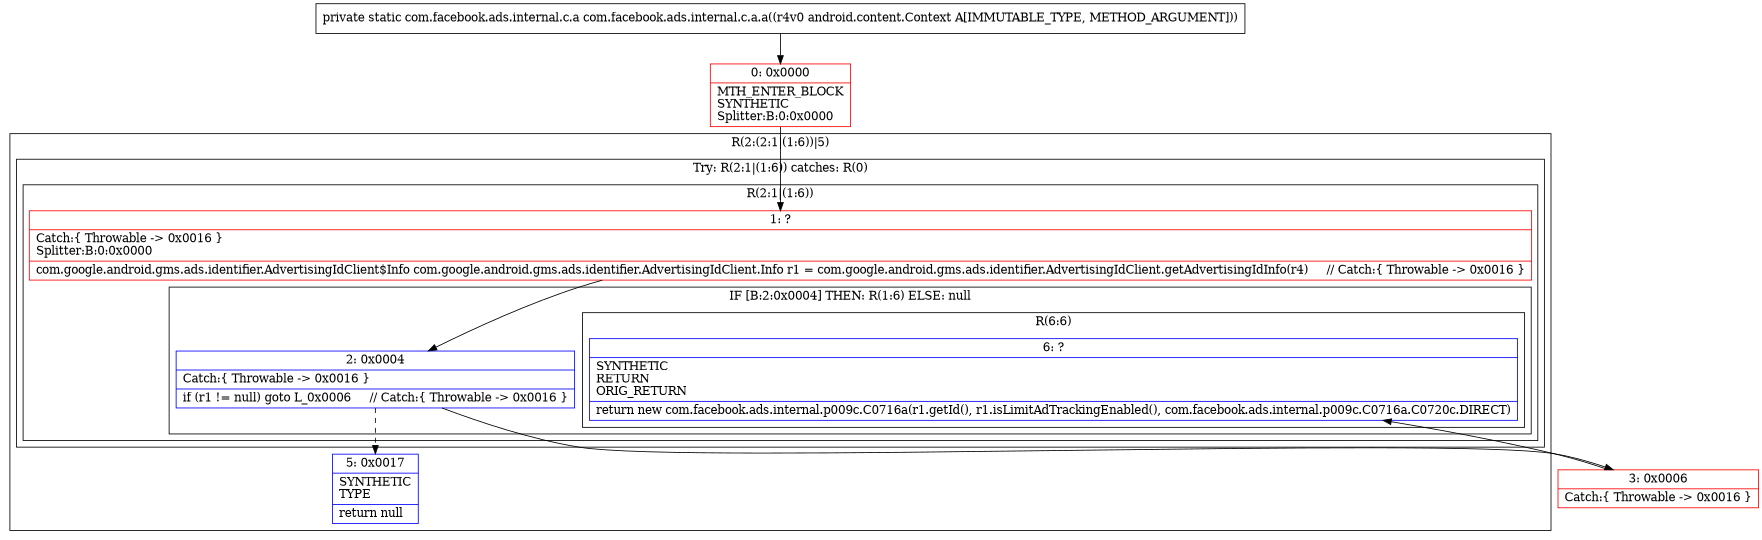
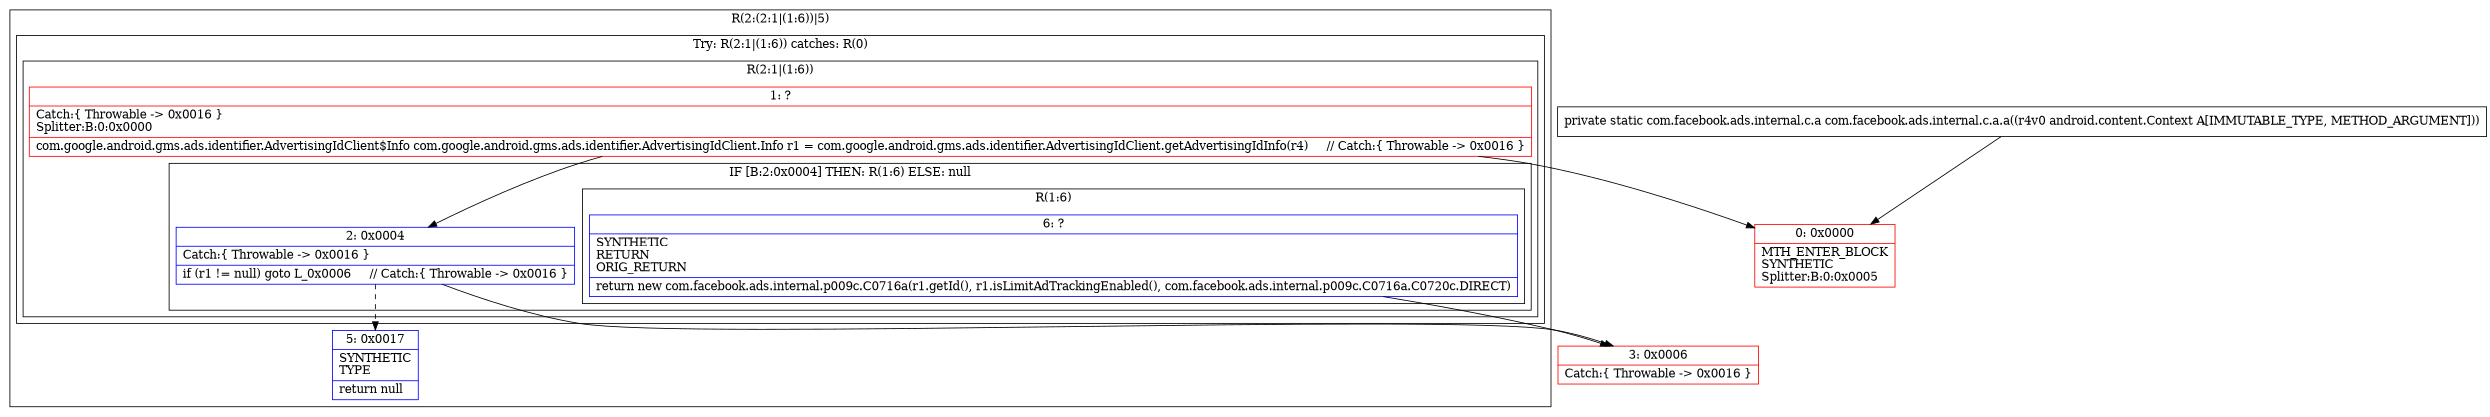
node "0: 0x0000": text "Splitter:B:0:0x0000" -> "Splitter:B:0:0x0005"
edge "0: 0x0000" -> "1: ?": reversed
cluster "R(6:6)": label "R(6:6)" -> "R(1:6)"
edge "3: 0x0006" -> "6: ?": reversed
